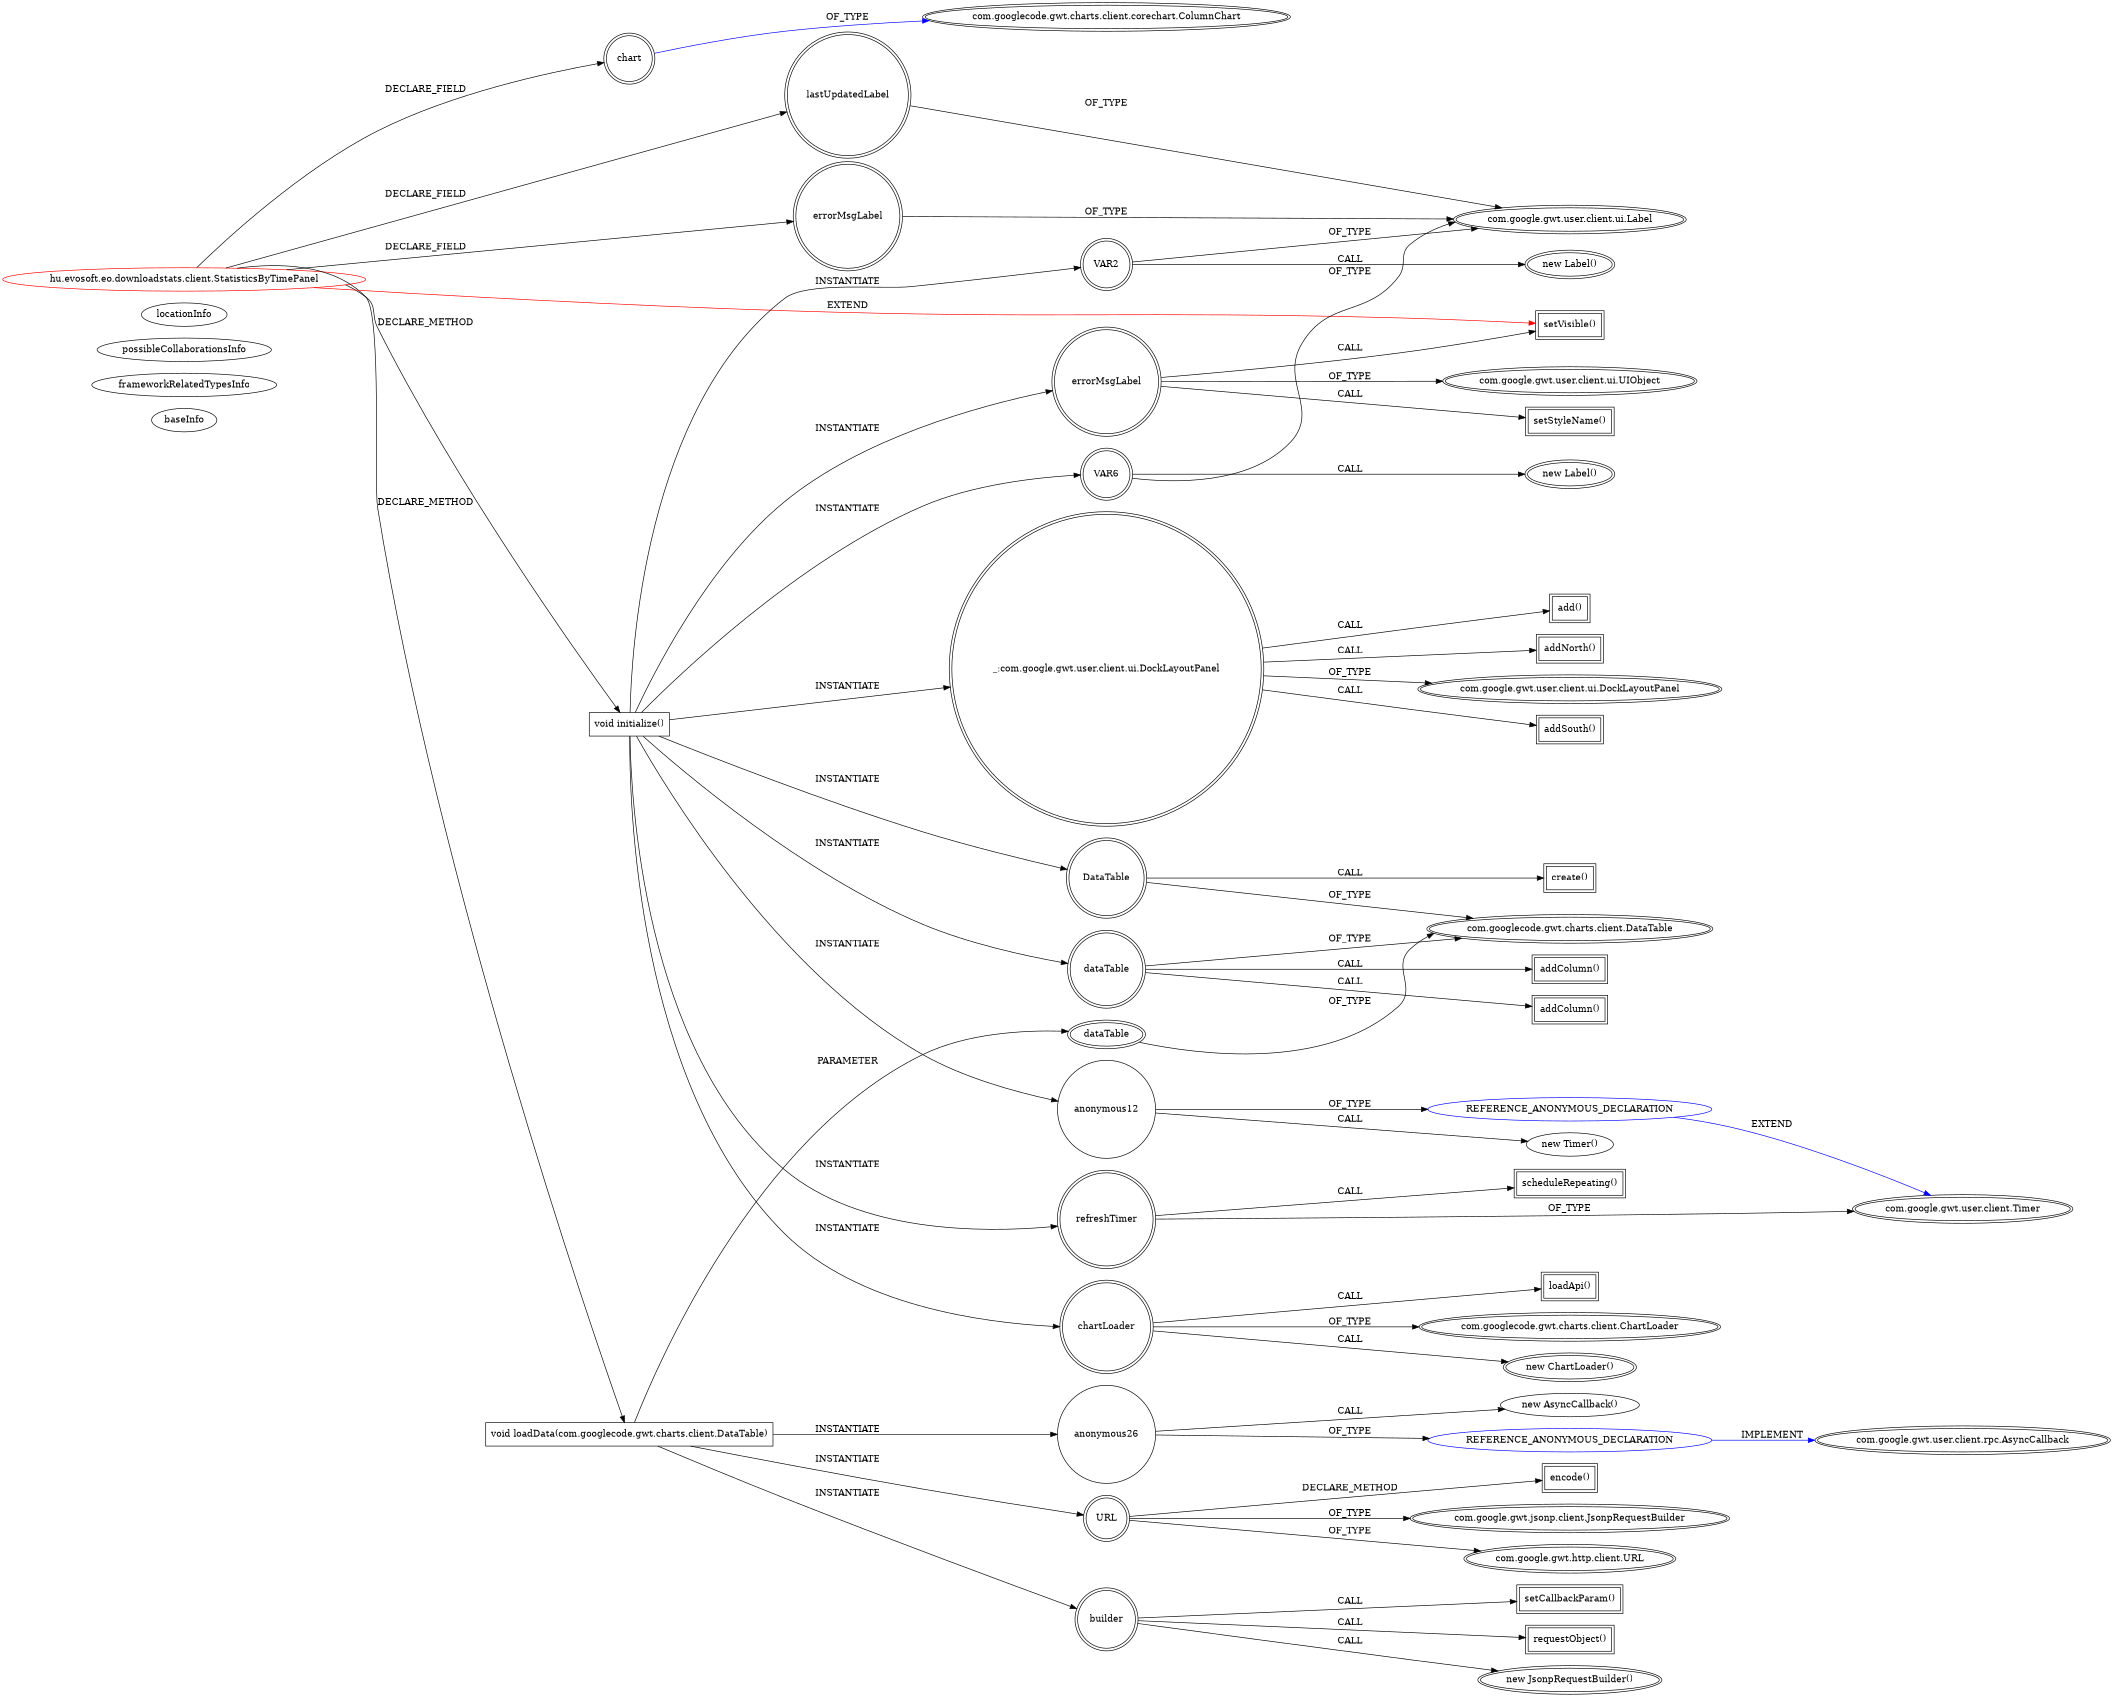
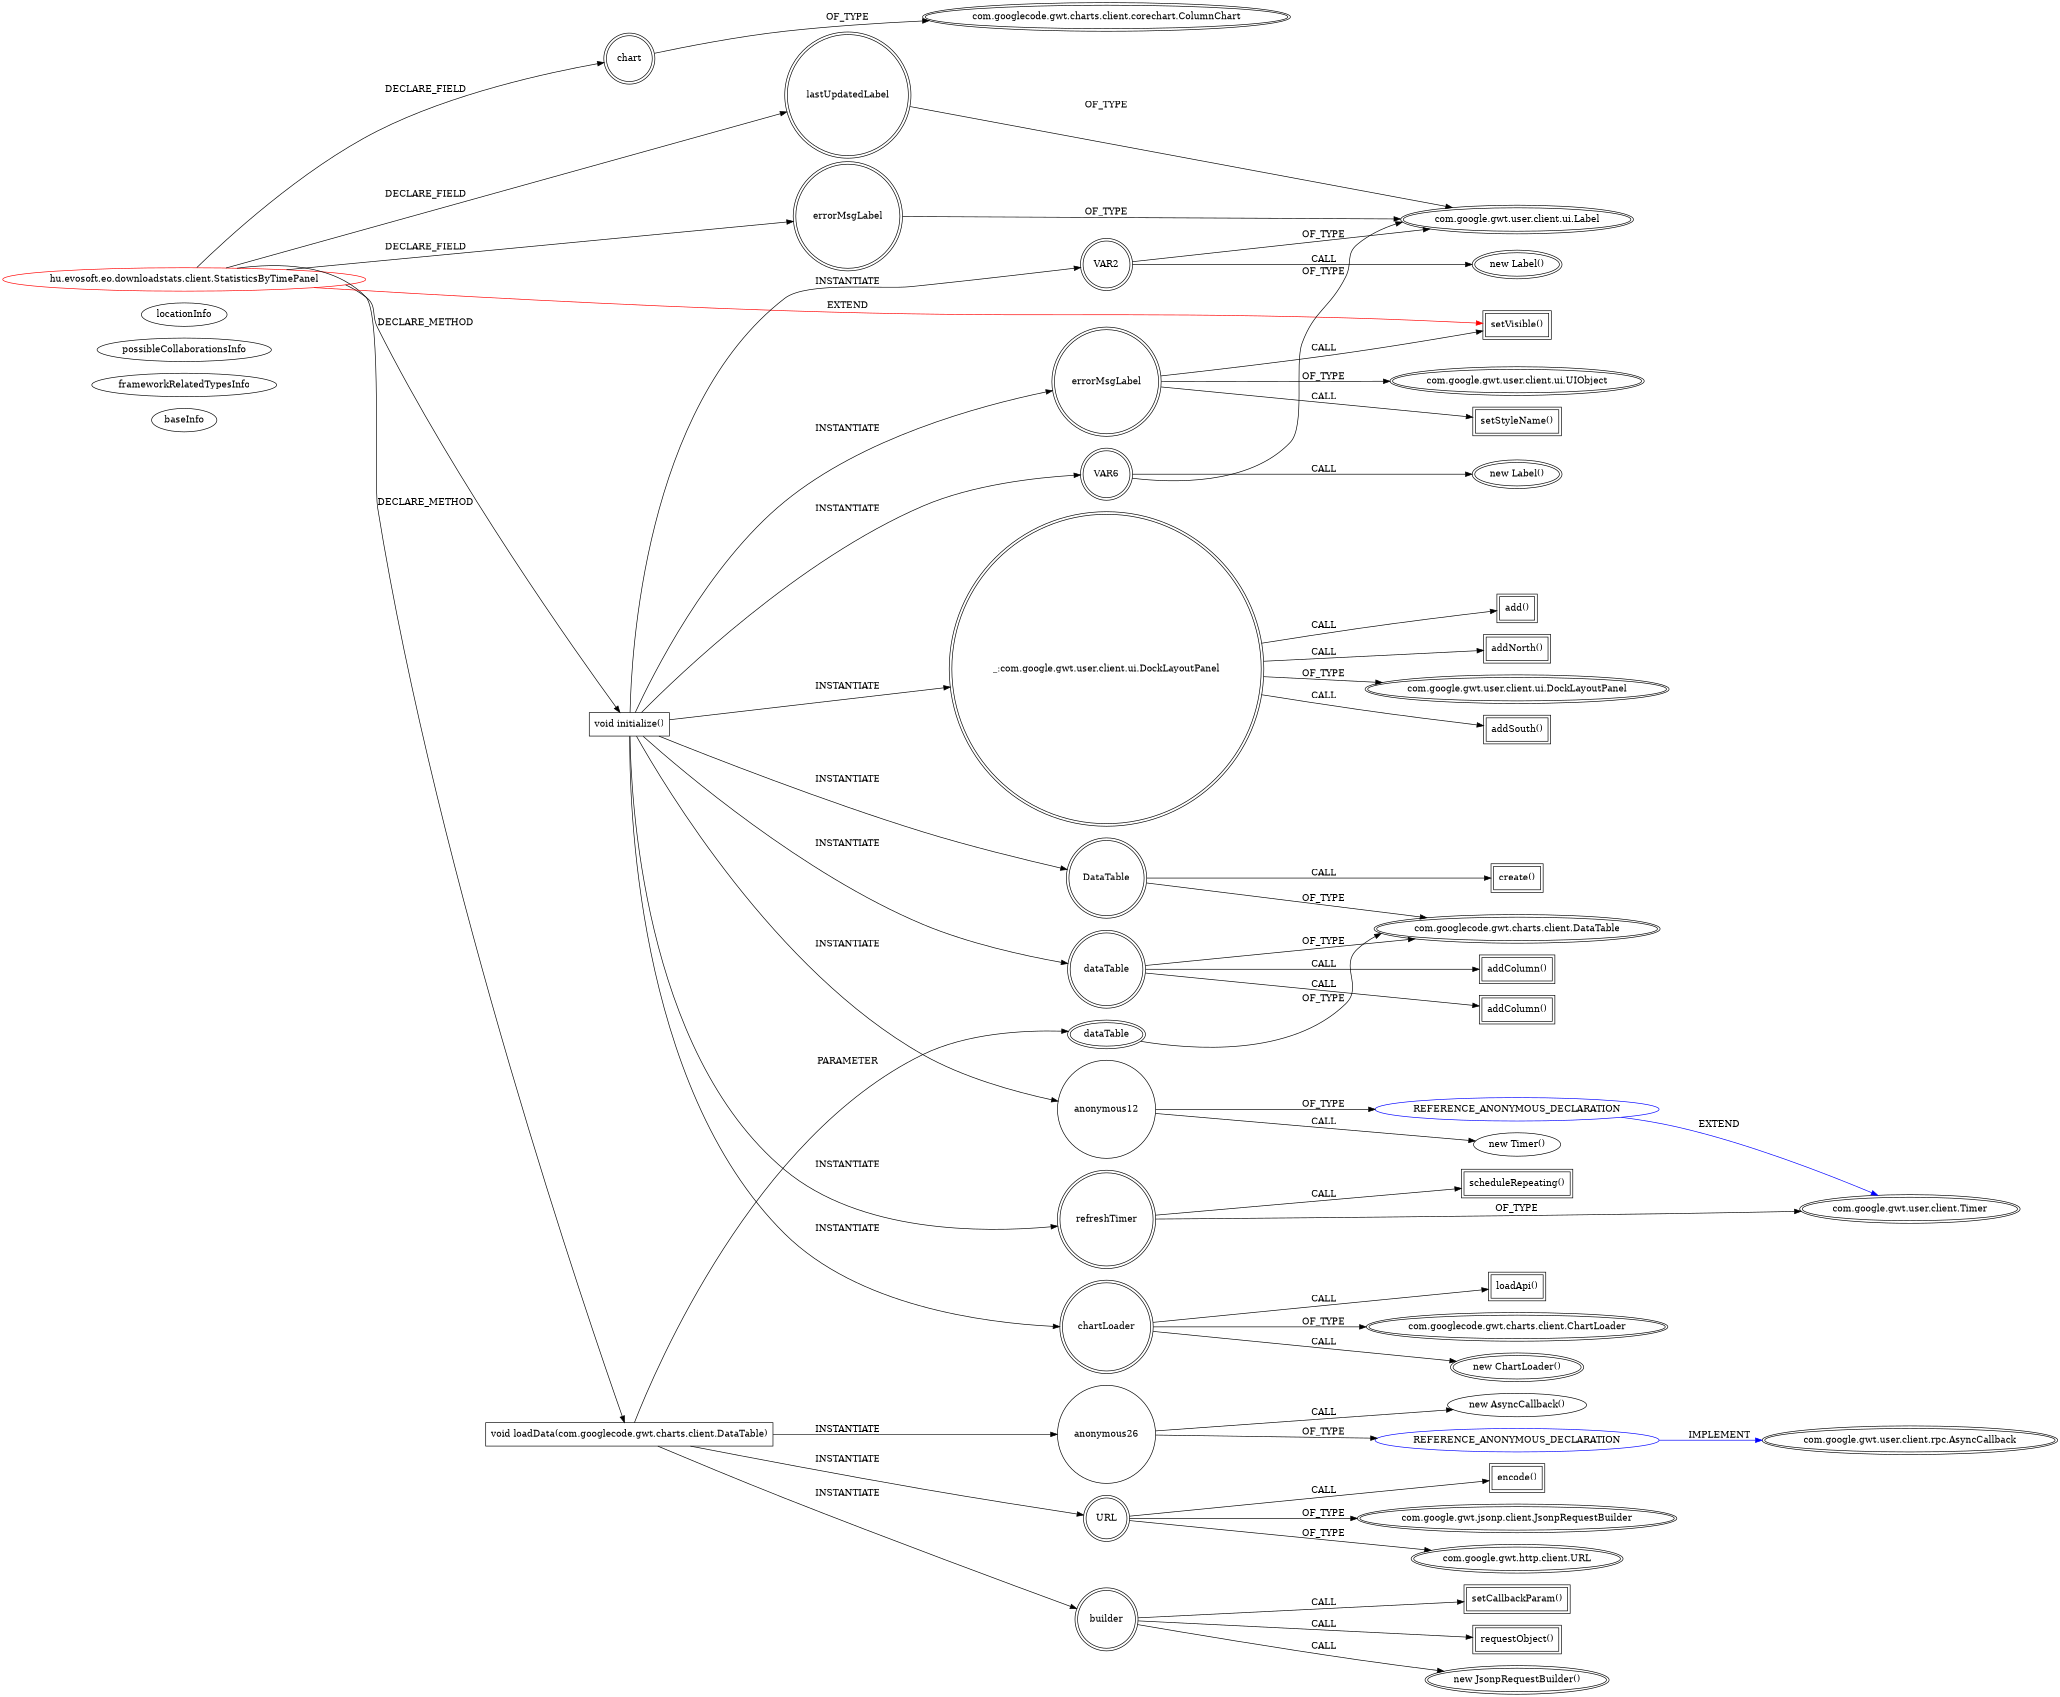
edge "chart" -> "com.googlecode.gwt.charts.client.corechart.ColumnChart": color blue -> black
edge "URL" -> "encode()": label "DECLARE_METHOD" -> "CALL"
